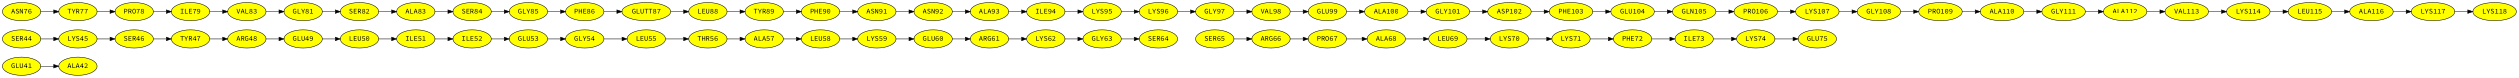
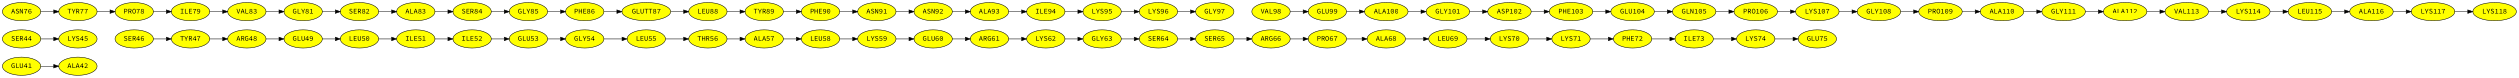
edge "GLY97" -> "VAL98": removed
edge "LYS45" -> "SER46": removed
edge "SER64" -> "SER65": added
